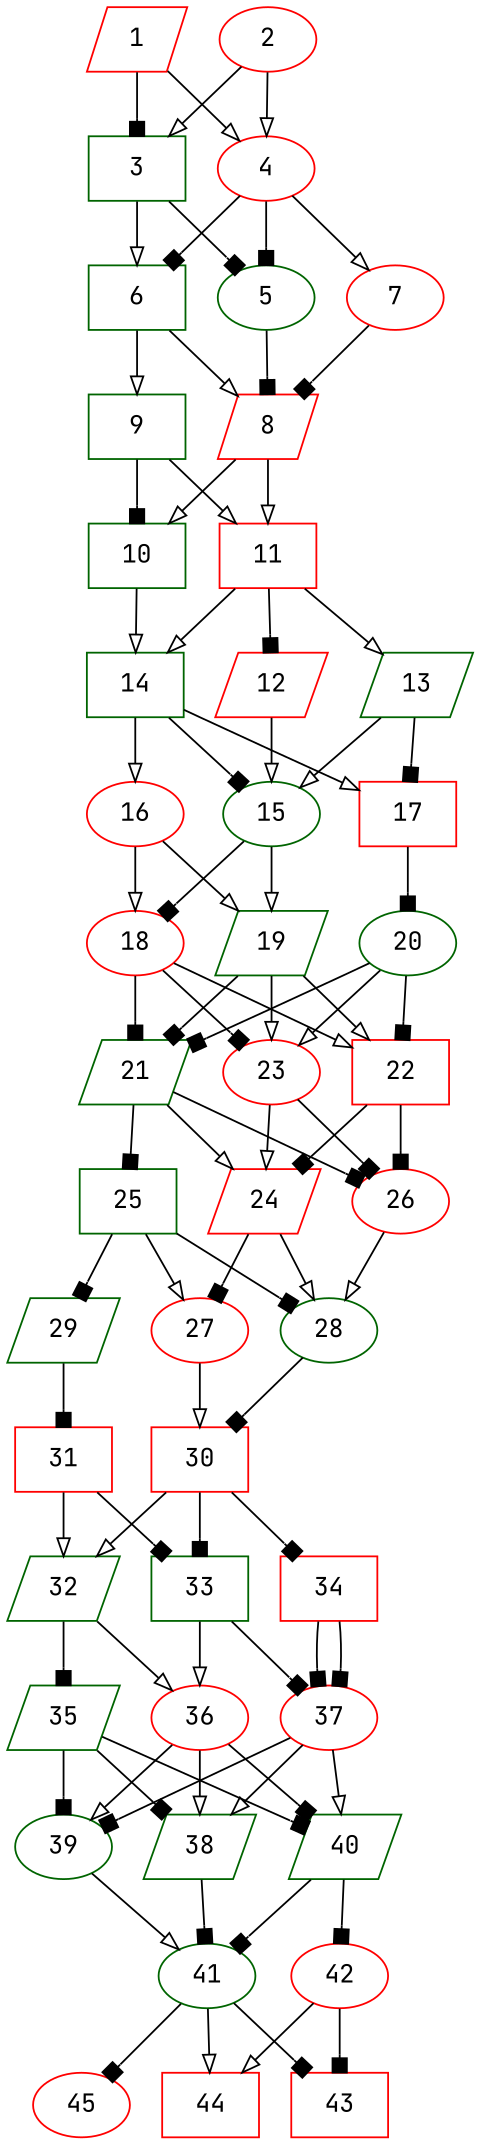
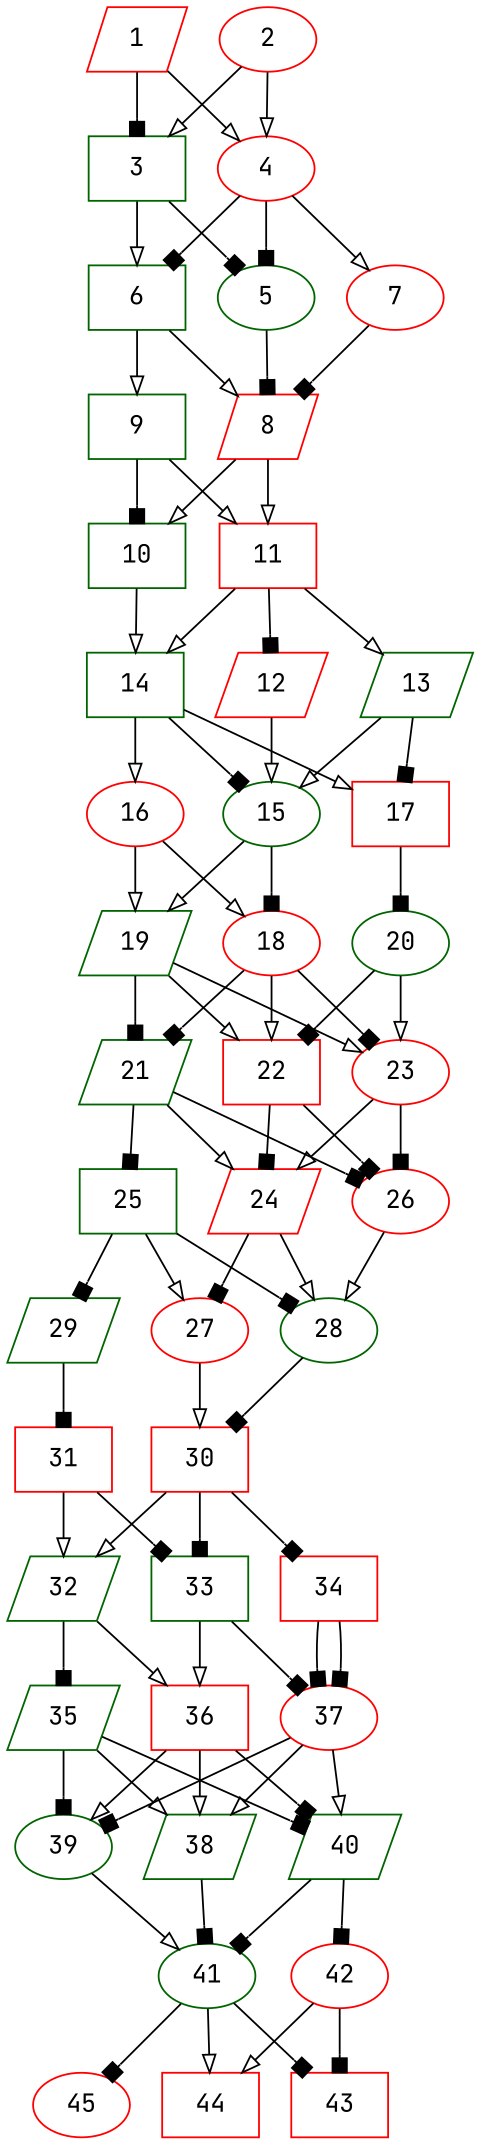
edge "20" -> "21": removed
node "36": shape ellipse -> box
edge "35" -> "38": arrowhead box -> onormal
